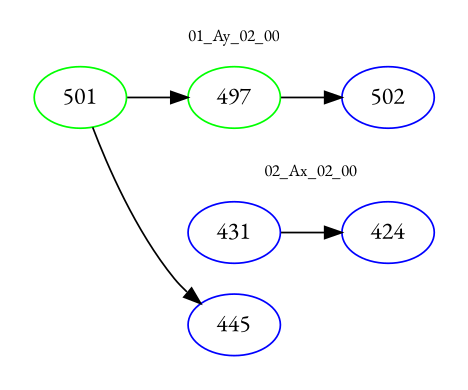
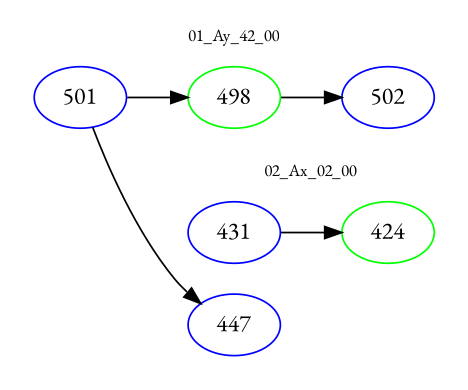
cluster "01_Ay_02_00": label "01_Ay_02_00" -> "01_Ay_42_00"
node "501": color green -> blue
node "497": label "497" -> "498"
node "424": color blue -> green
node "445": label "445" -> "447"
